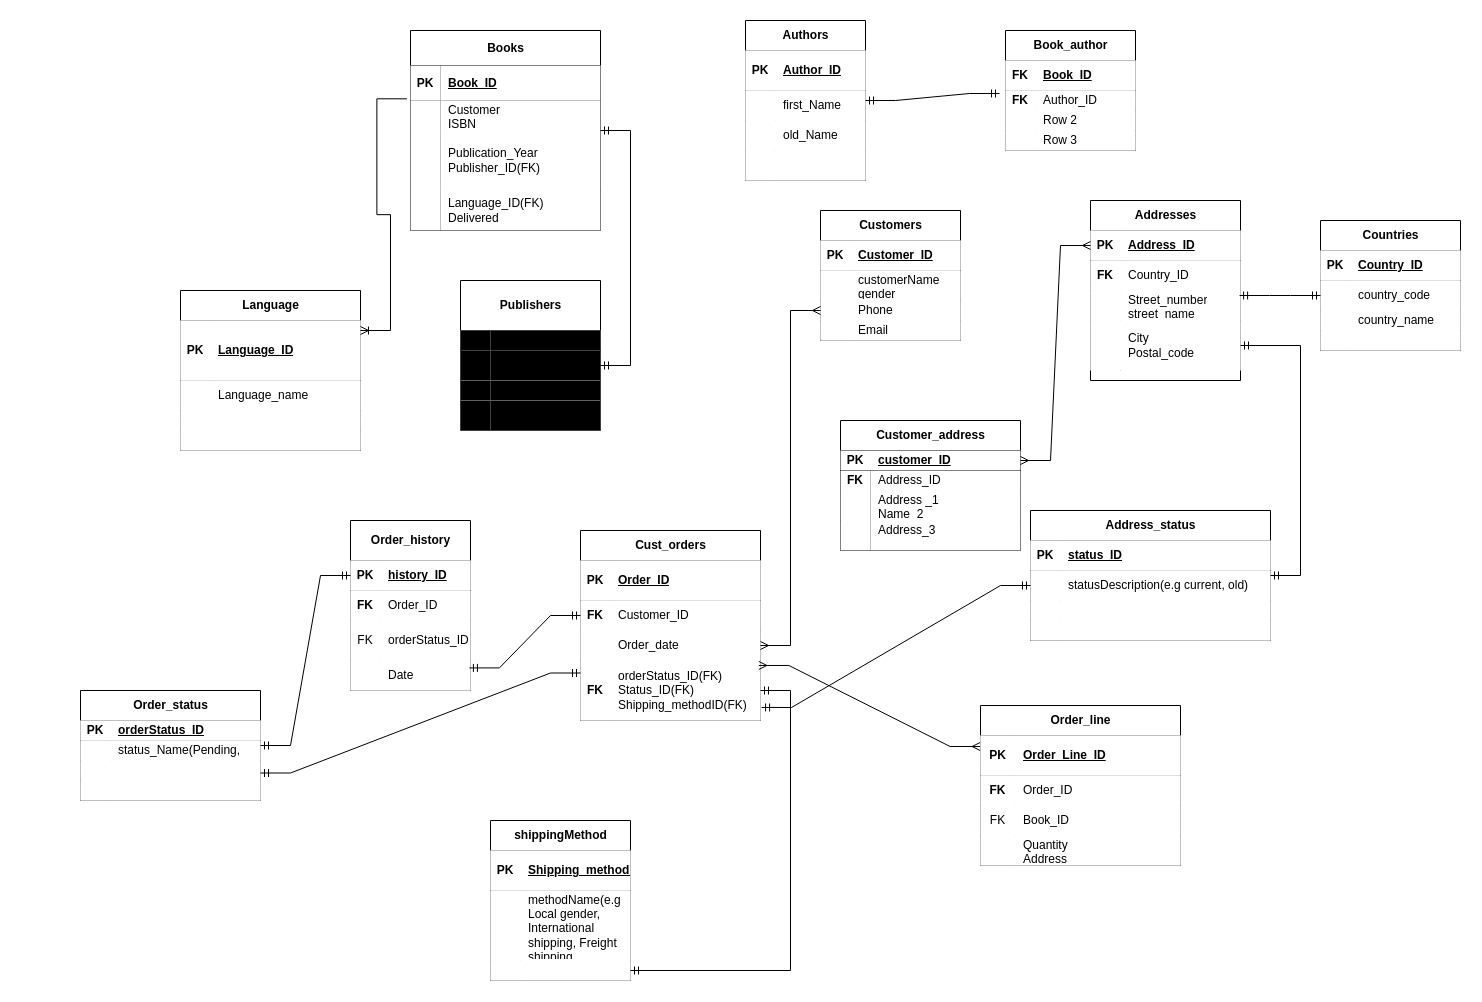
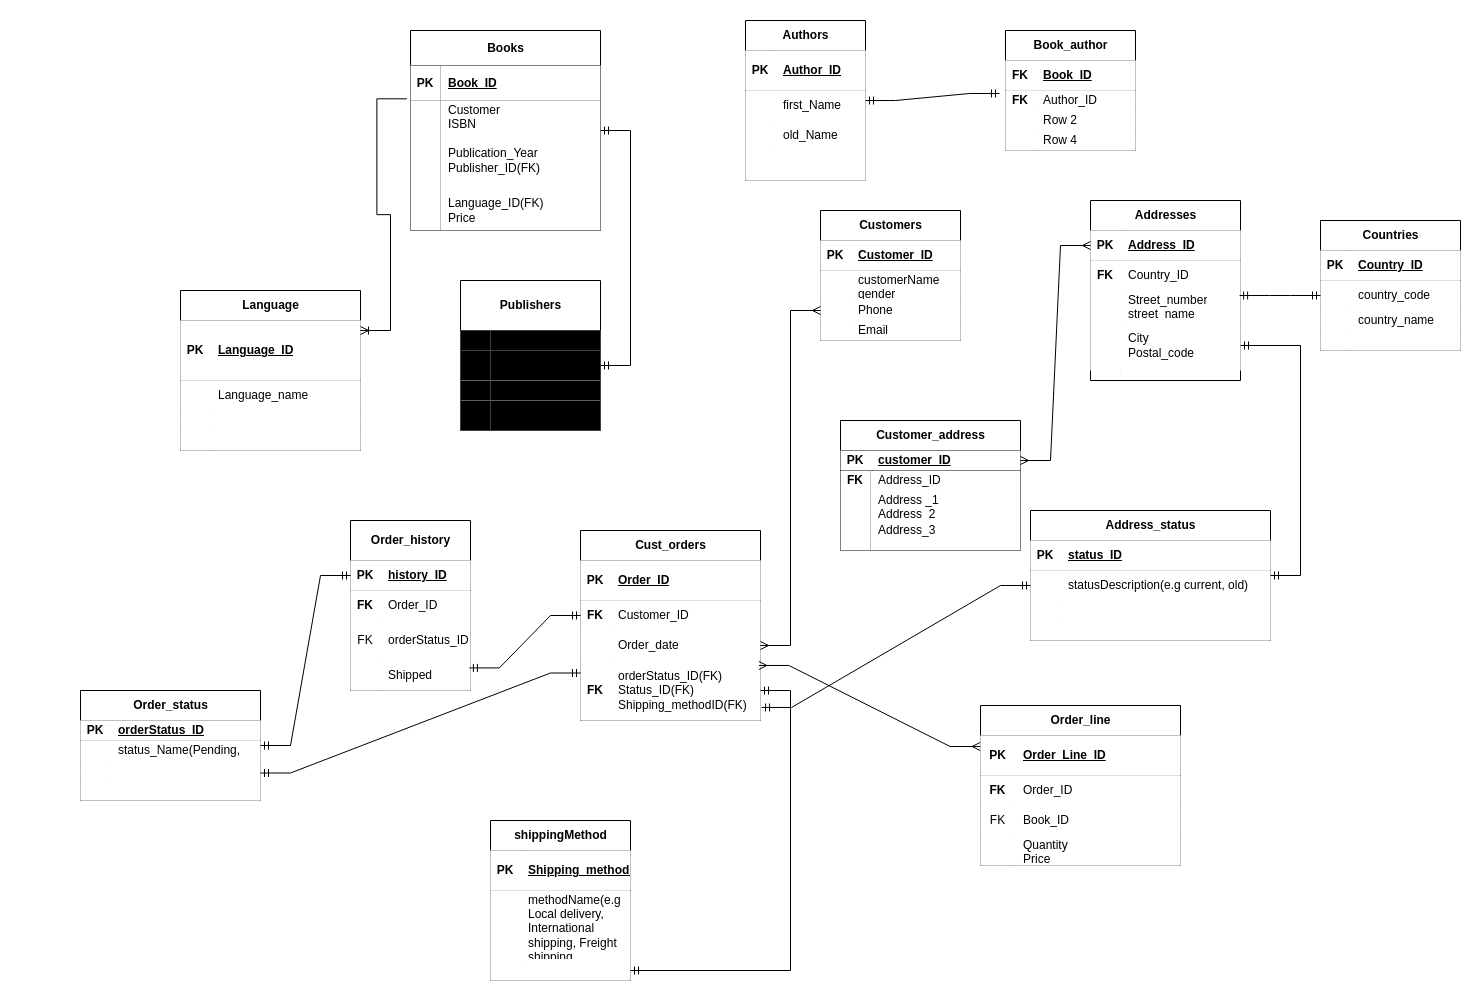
node "Row 3": label "Row 3" -> "Row 4"
node "Language_ID(FK) Delivered": label "Language_ID(FK) Delivered" -> "Language_ID(FK) Price"
node "Address _1 Name_2": label "Address _1 Name_2" -> "Address _1 Address_2"
node "Date": label "Date" -> "Shipped"
node "Quantity Address": label "Quantity Address" -> "Quantity Price"
node "methodName(e.g Local gender, International shipping, Freight shipping": label "methodName(e.g Local gender, International shipping, Freight shipping" -> "methodName(e.g Local delivery, International shipping, Freight shipping"
